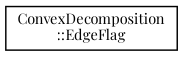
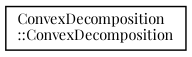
node "ConvexDecomposition ::EdgeFlag": label "ConvexDecomposition ::EdgeFlag" -> "ConvexDecomposition ::ConvexDecomposition"
